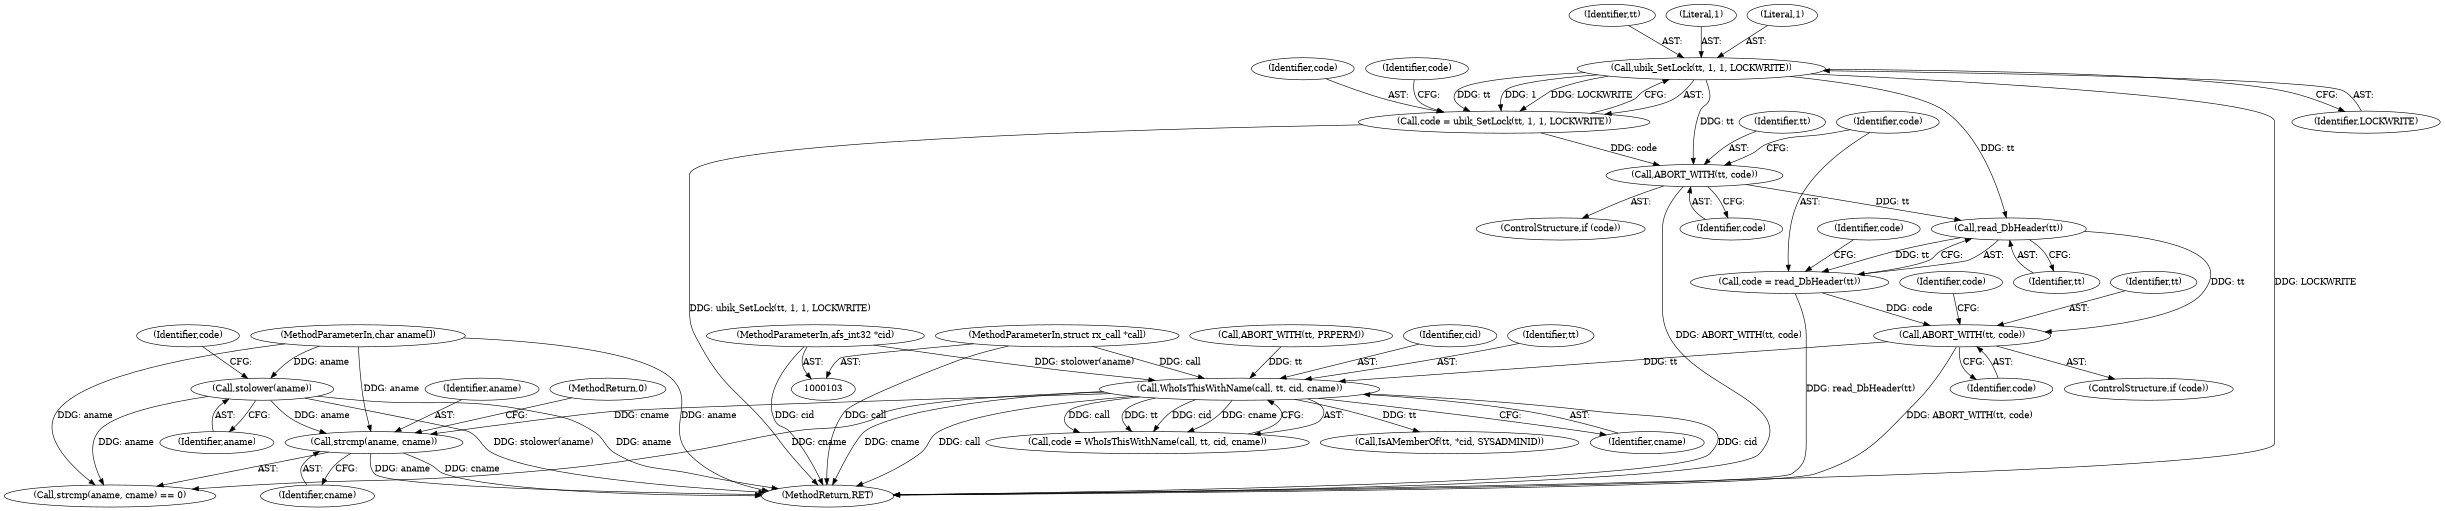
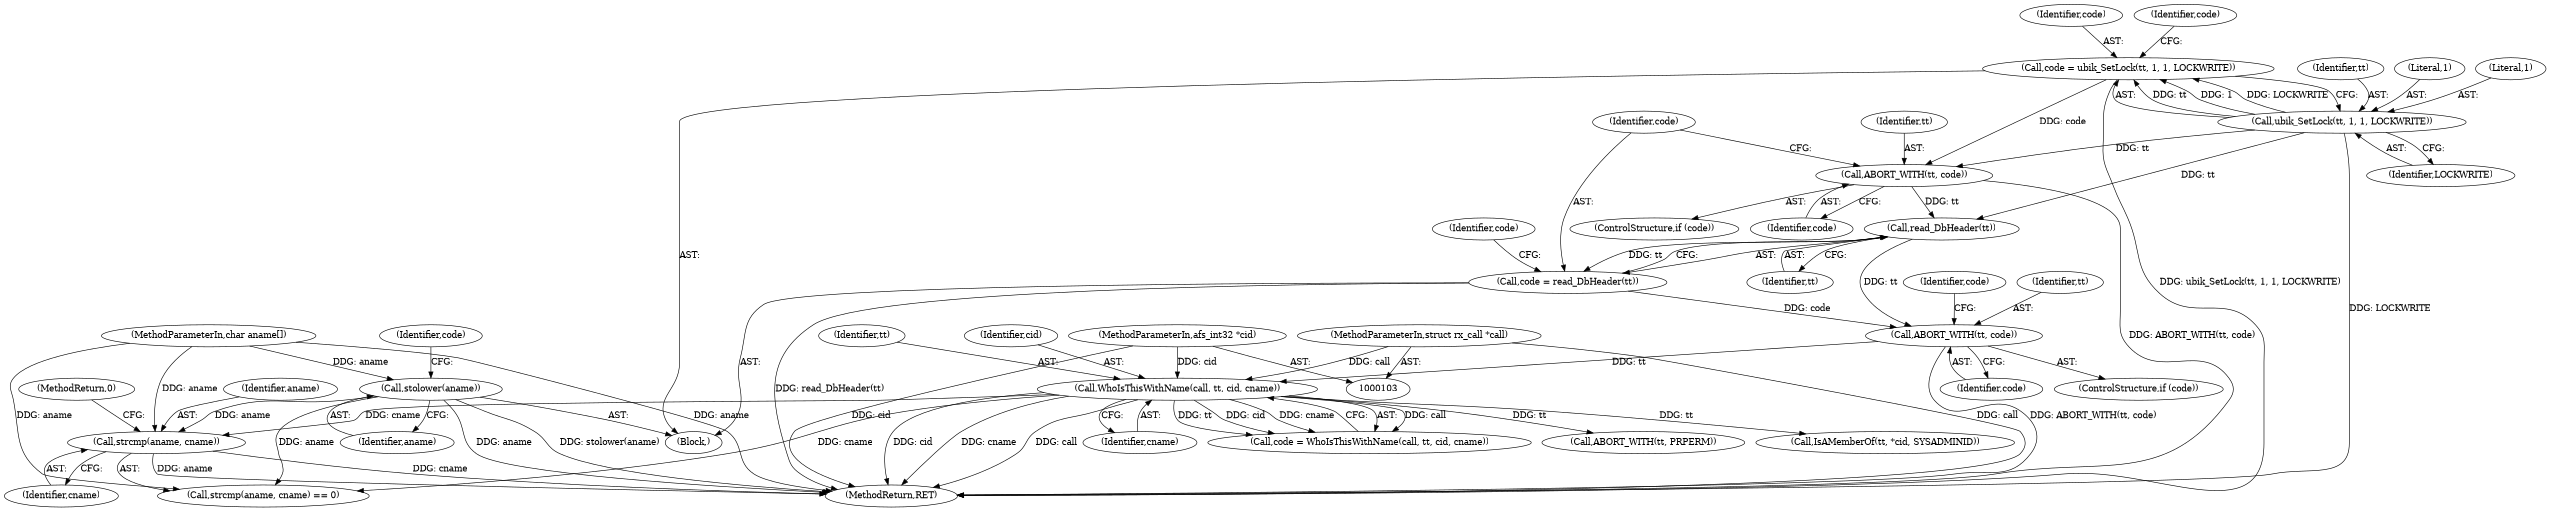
edge "(Call,ABORT_WITH(tt, PRPERM))" -> "(Call,WhoIsThisWithName(call, tt, cid, cname))": reversed
edge "(MethodParameterIn,afs_int32 *cid)" -> "(Call,WhoIsThisWithName(call, tt, cid, cname))": label "DDG: stolower(aname)" -> "DDG: cid"
node "(Block,)": added
